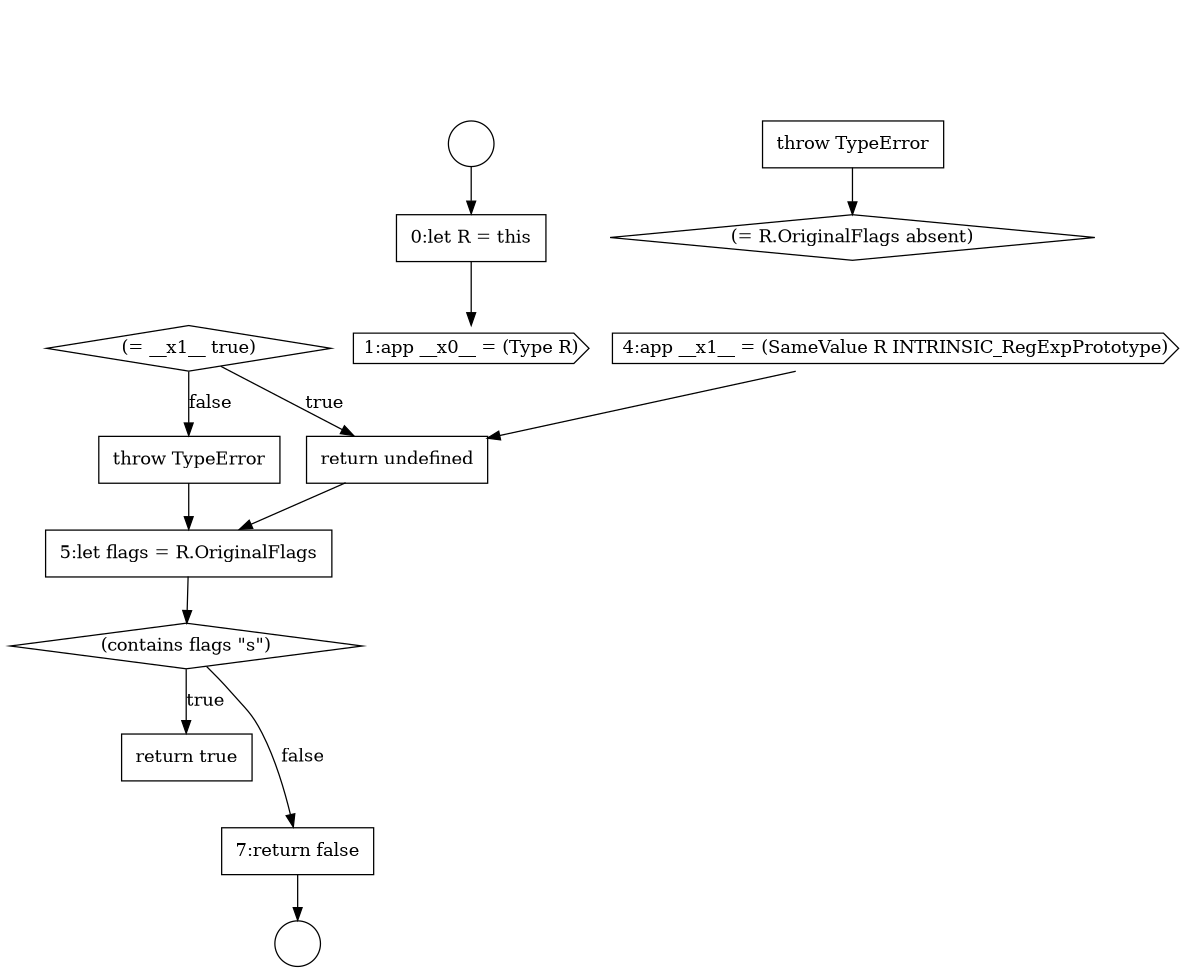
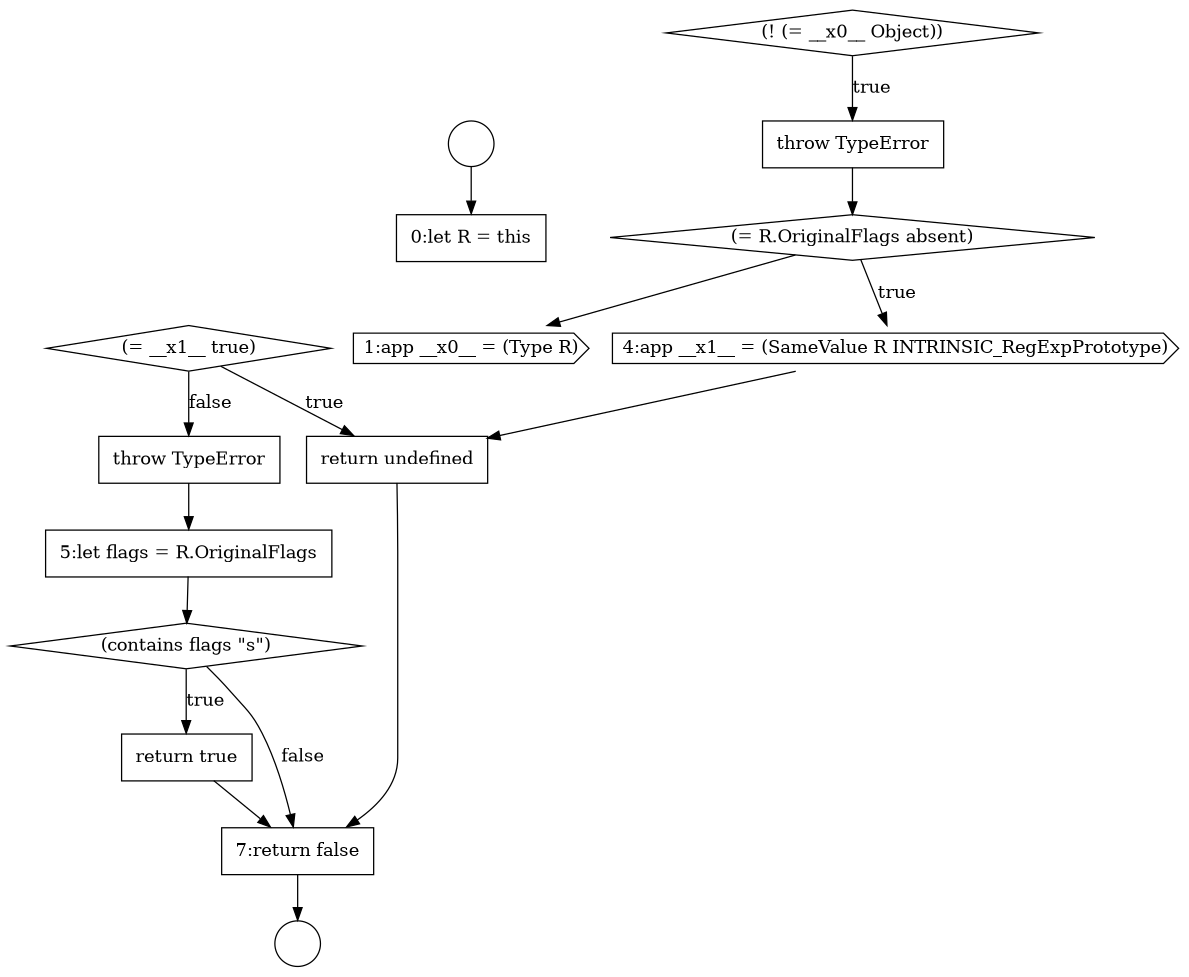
node "(! (= __x0__ Object))": added
edge "0:let R = this" -> "1:app __x0__ = (Type R)": now "(= R.OriginalFlags absent)" -> "1:app __x0__ = (Type R)"
edge "(= R.OriginalFlags absent)" -> "4:app __x1__ = (SameValue R INTRINSIC_RegExpPrototype)": added, label "true"
edge "return undefined" -> "5:let flags = R.OriginalFlags": now "return undefined" -> "7:return false"
edge "return true" -> "7:return false": added
